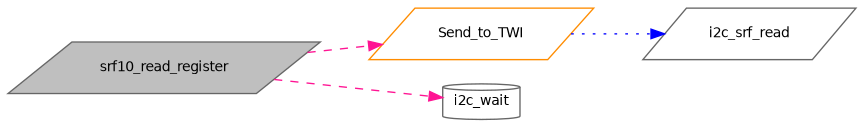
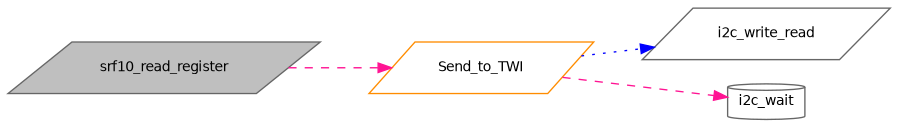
node "i2c_srf_read": label "i2c_srf_read" -> "i2c_write_read"
edge "srf10_read_register" -> "i2c_wait": now "Send_to_TWI" -> "i2c_wait"
